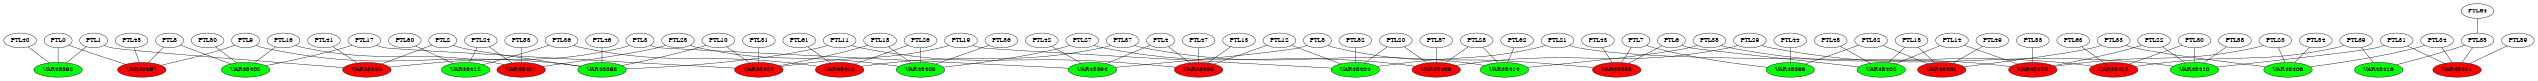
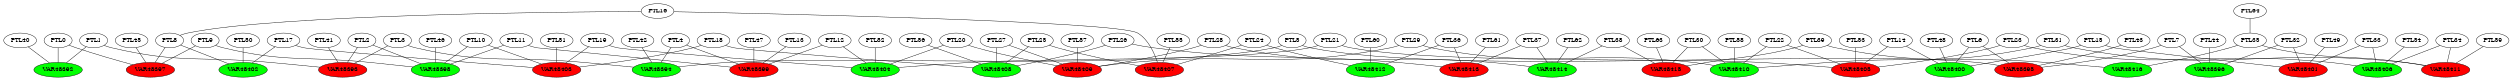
edge "PTL16" -- "VAR48402": now "PTL16" -- "PTL8"
